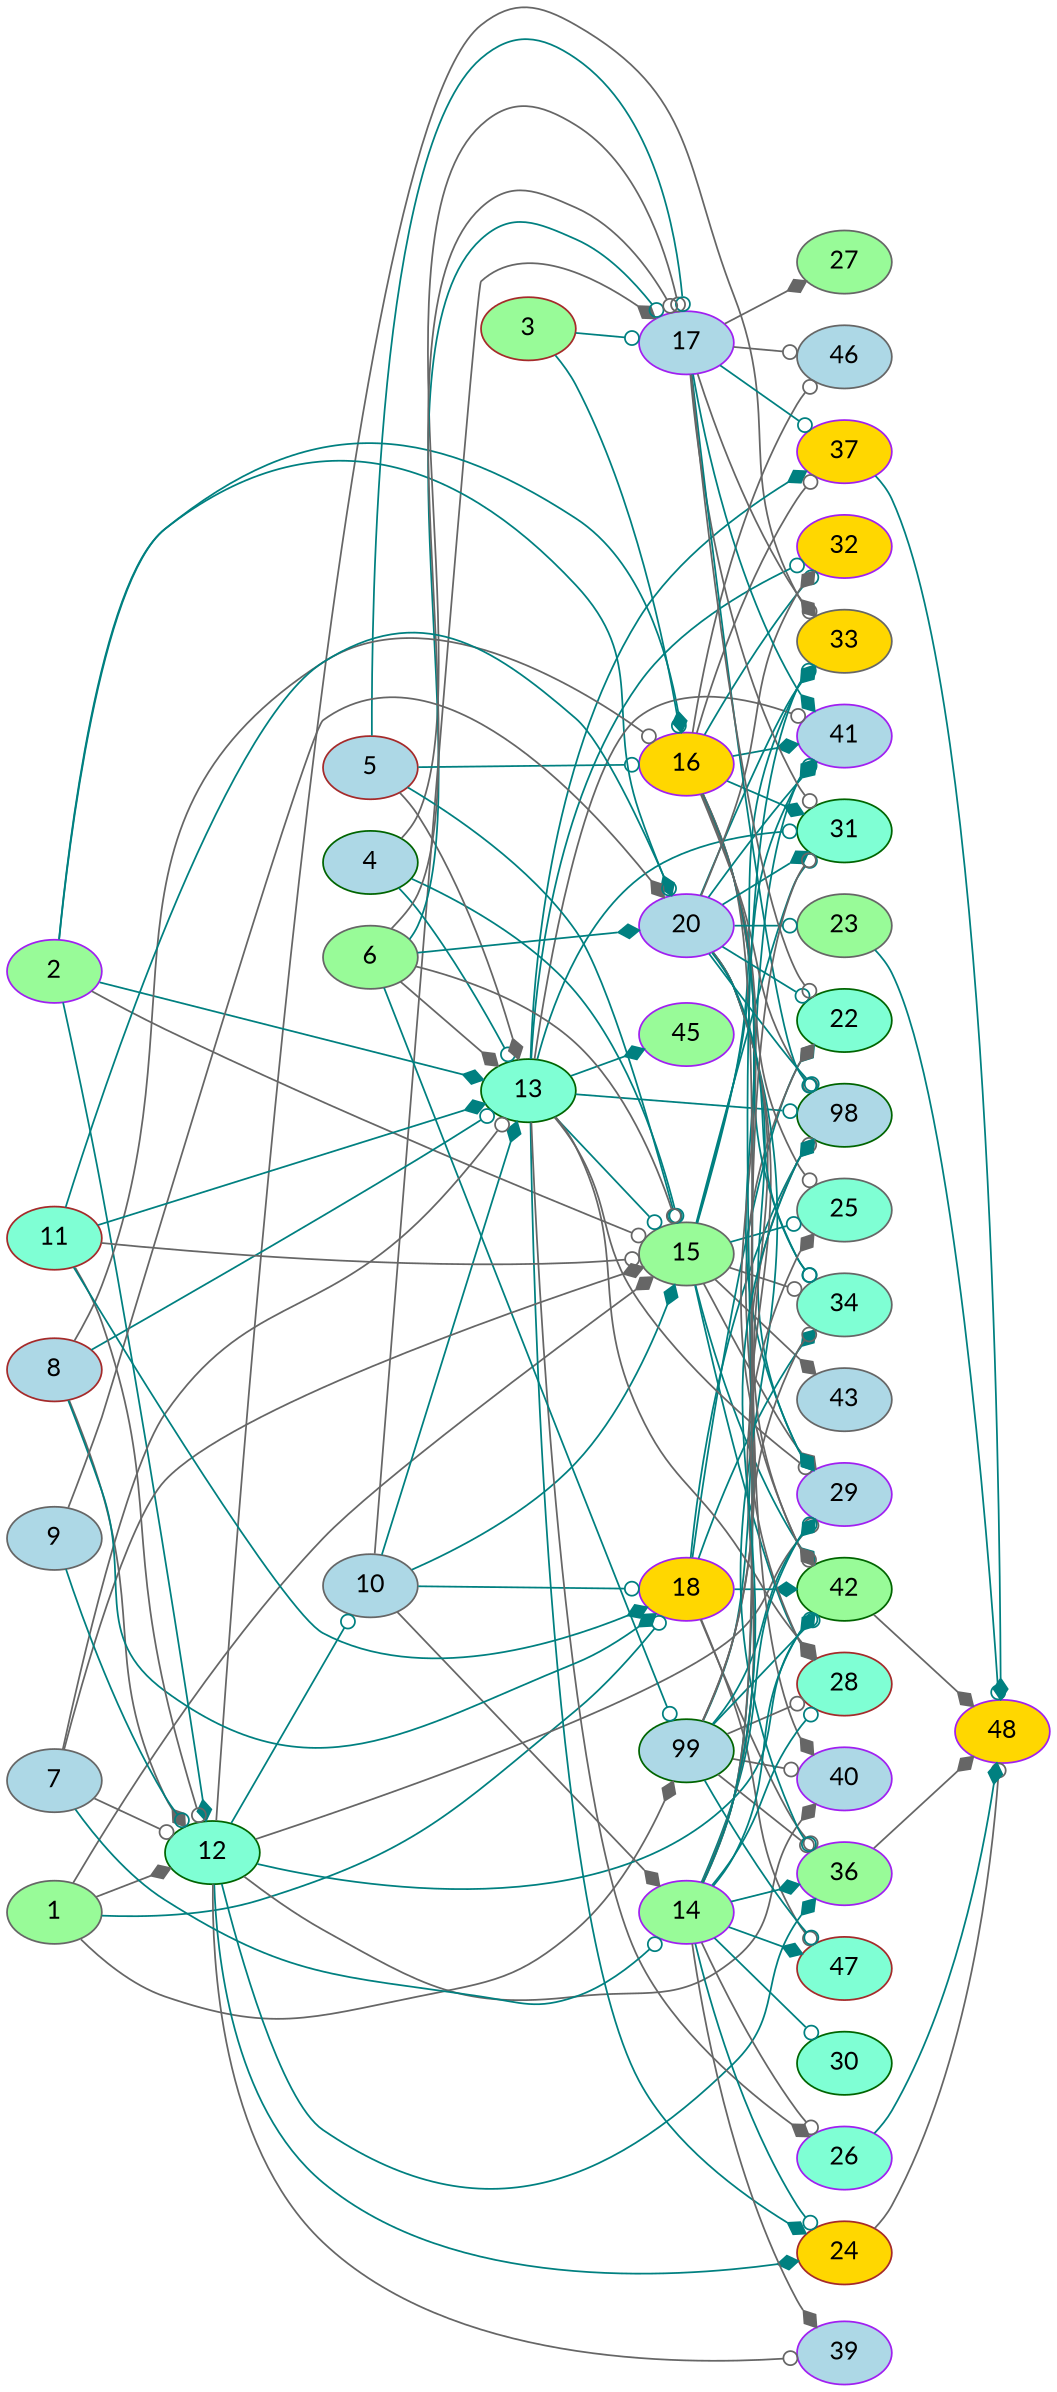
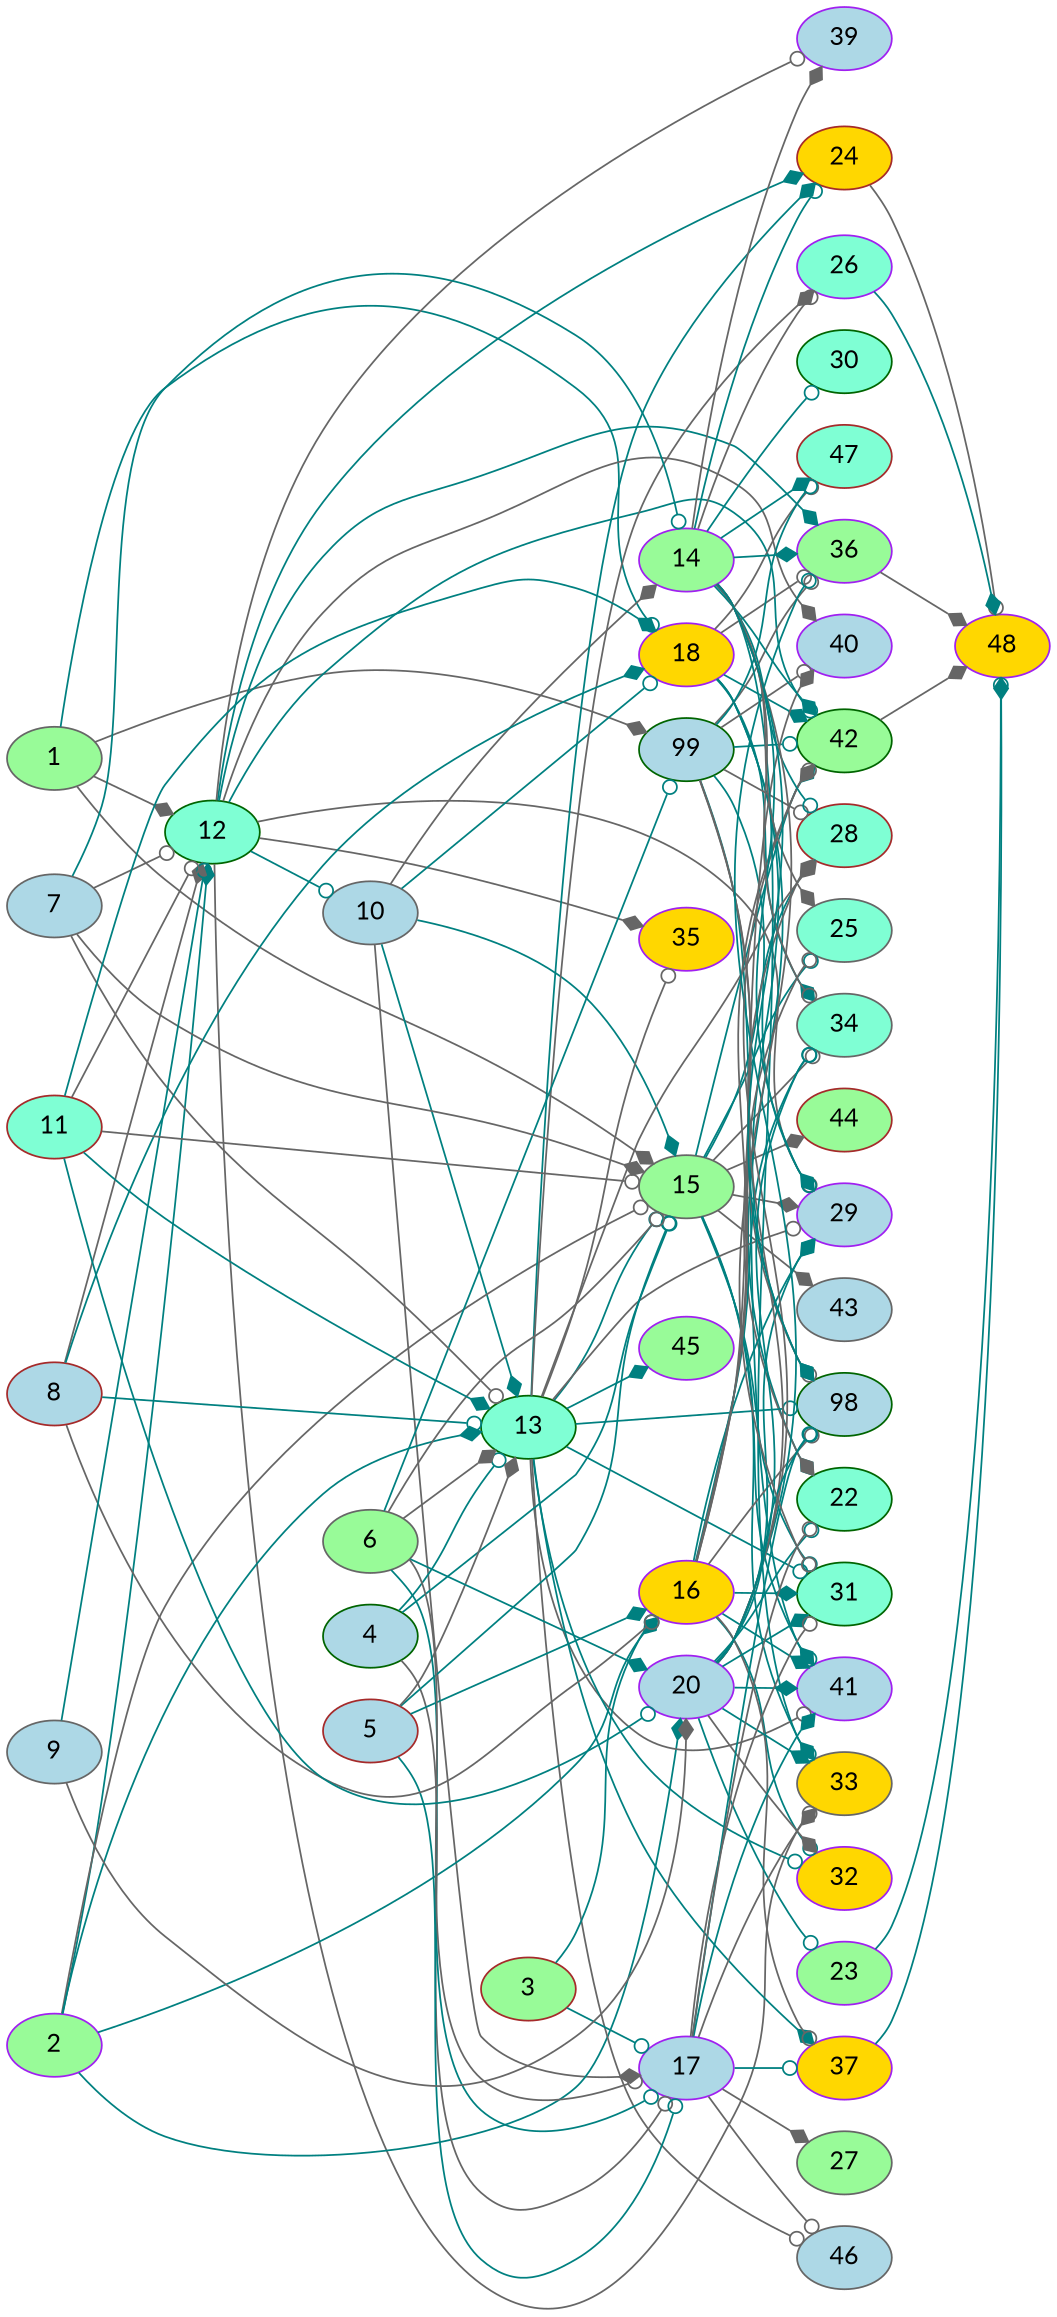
edge "16" -> "46": now "13" -> "46"
edge "5" -> "16": arrowhead odot -> diamond
node "23": color gray40 -> purple
node "35": added
node "44": added
